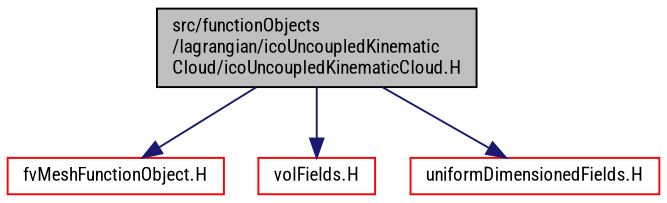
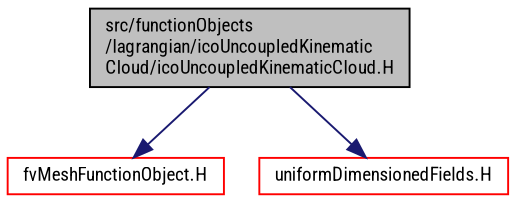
node "volFields.H": removed
